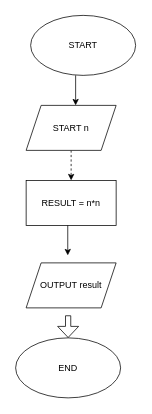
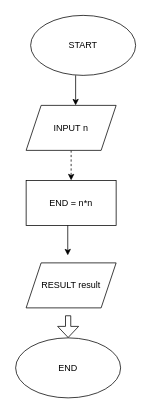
node "START n": label "START n" -> "INPUT n"
node "RESULT = n*n": label "RESULT = n*n" -> "END = n*n"
node "OUTPUT result": label "OUTPUT result" -> "RESULT result"
